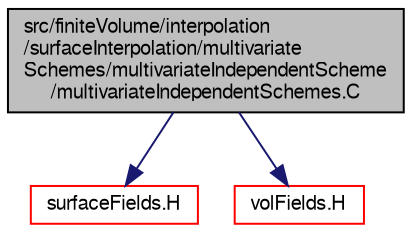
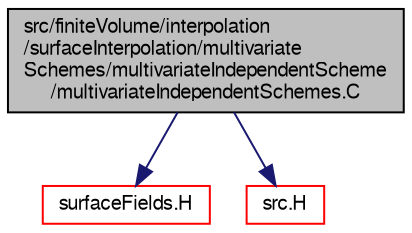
node "volFields.H": label "volFields.H" -> "src.H"
